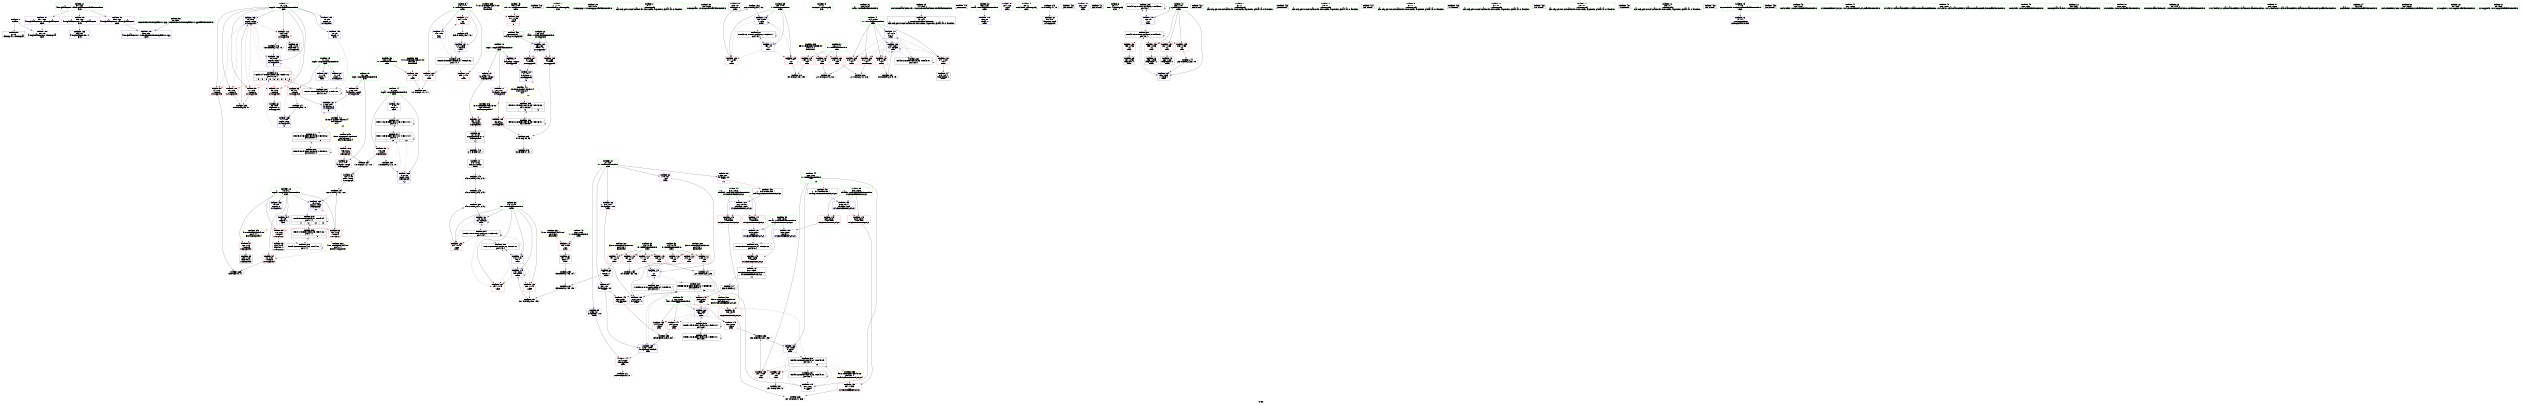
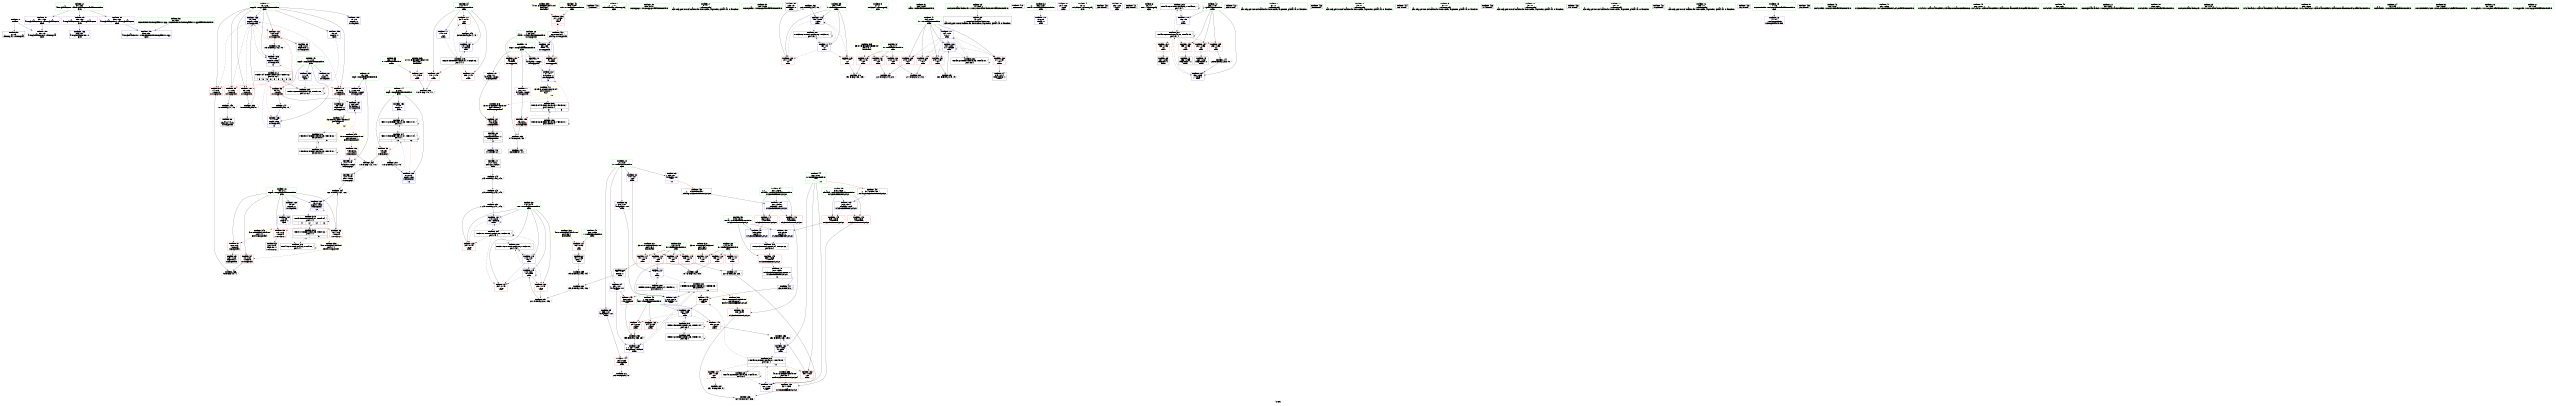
node "NodeID: 128": text "ostreamIcT" -> "main"
edge "NodeID: 99" -> "NodeID: 255": now "NodeID: 99" -> "NodeID: 245"
edge "NodeID: 15" -> "NodeID: 165": added
edge "NodeID: 182" -> "NodeID: 179": now "NodeID: 318" -> "NodeID: 179"
